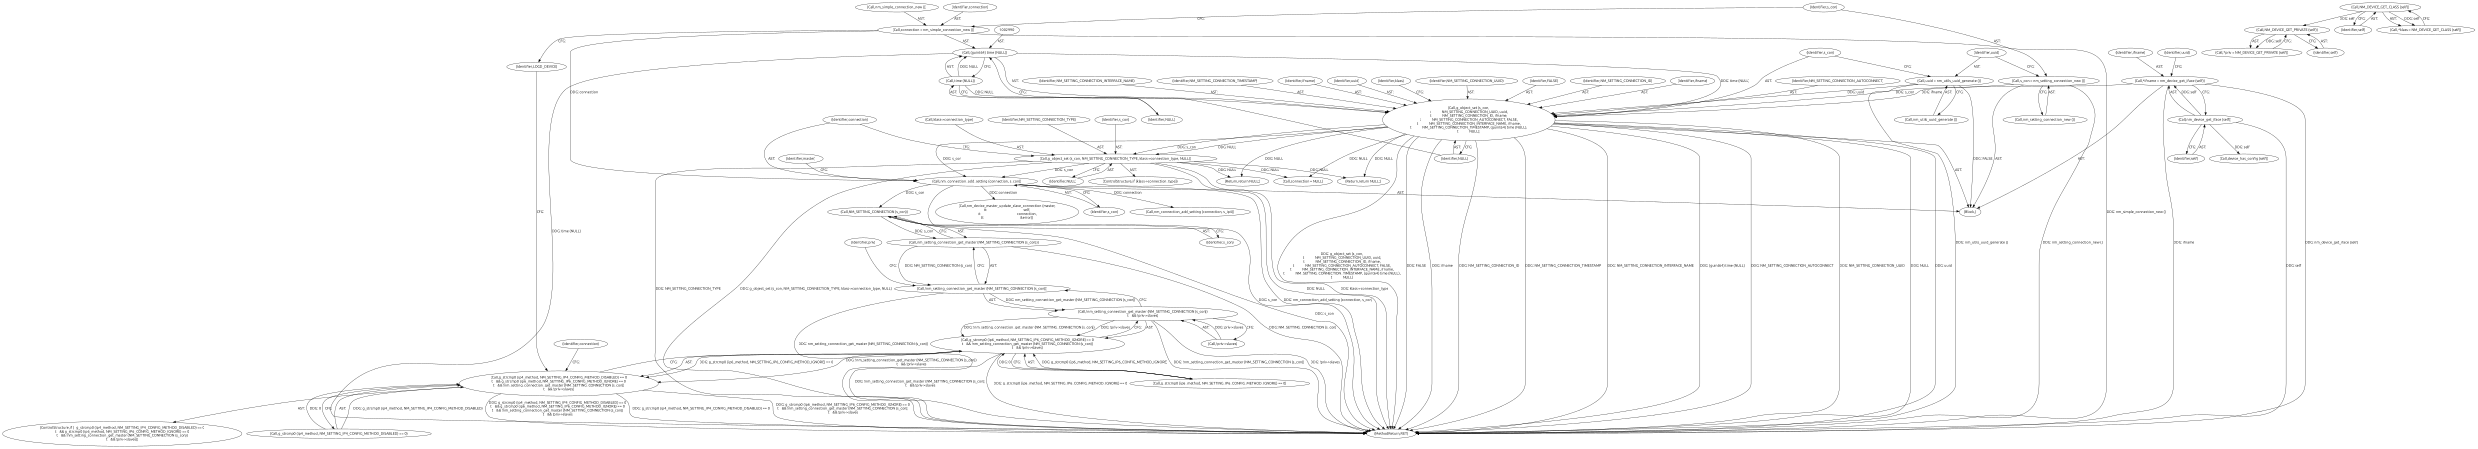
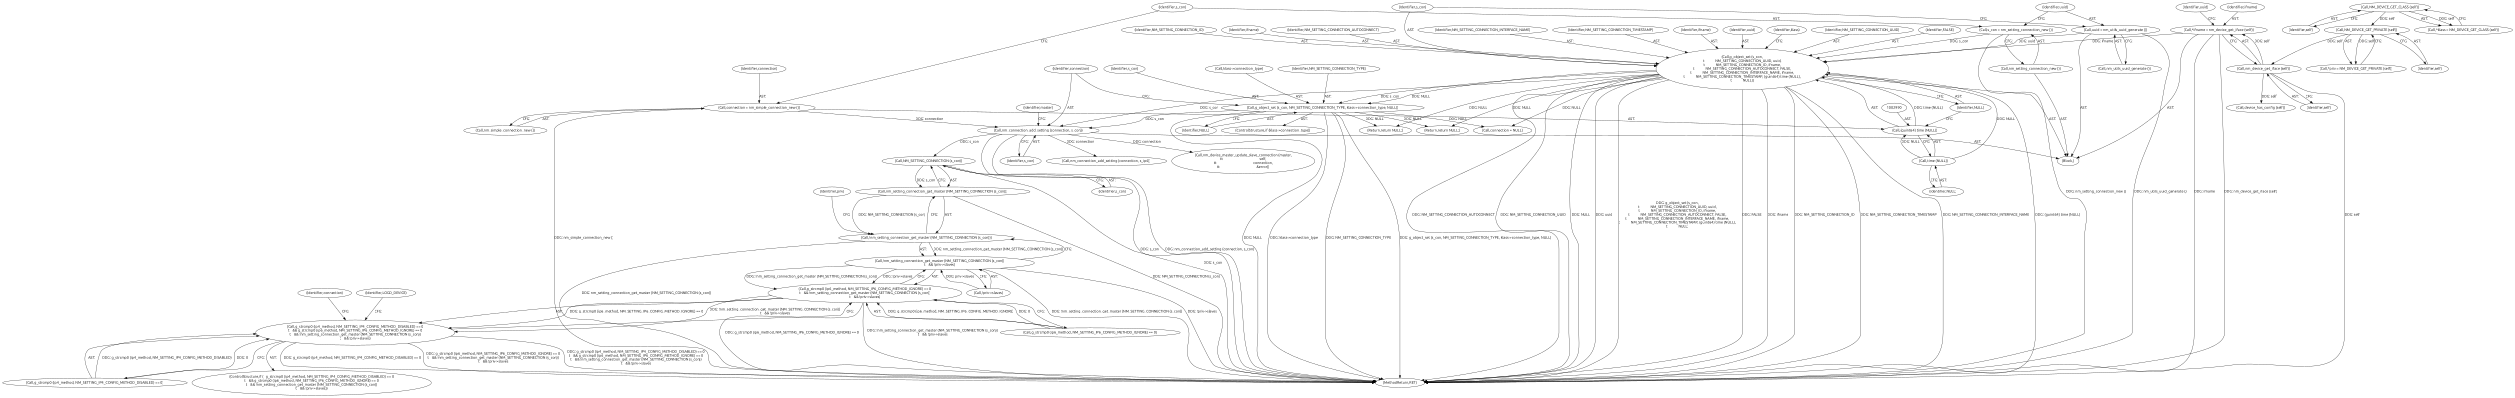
edge "(Call,connection = nm_simple_connection_new ())" -> "(Identifier,LOGD_DEVICE)": now "(Call,connection = nm_simple_connection_new ())" -> "(Call,nm_simple_connection_new ())"
edge "(Call,NM_DEVICE_GET_PRIVATE (self))" -> "(Call,nm_device_get_iface (self))": added, label "DDG: self"
edge "(Call,s_con = nm_setting_connection_new ())" -> "(Block,)": now "(Call,nm_setting_connection_new ())" -> "(Block,)"
edge "(Call,uuid = nm_utils_uuid_generate ())" -> "(Block,)": label "DDG: FALSE" -> "AST: "
edge "(Call,(guint64) time (NULL))" -> "(MethodReturn,RET)": removed, label "DDG: time (NULL)"
